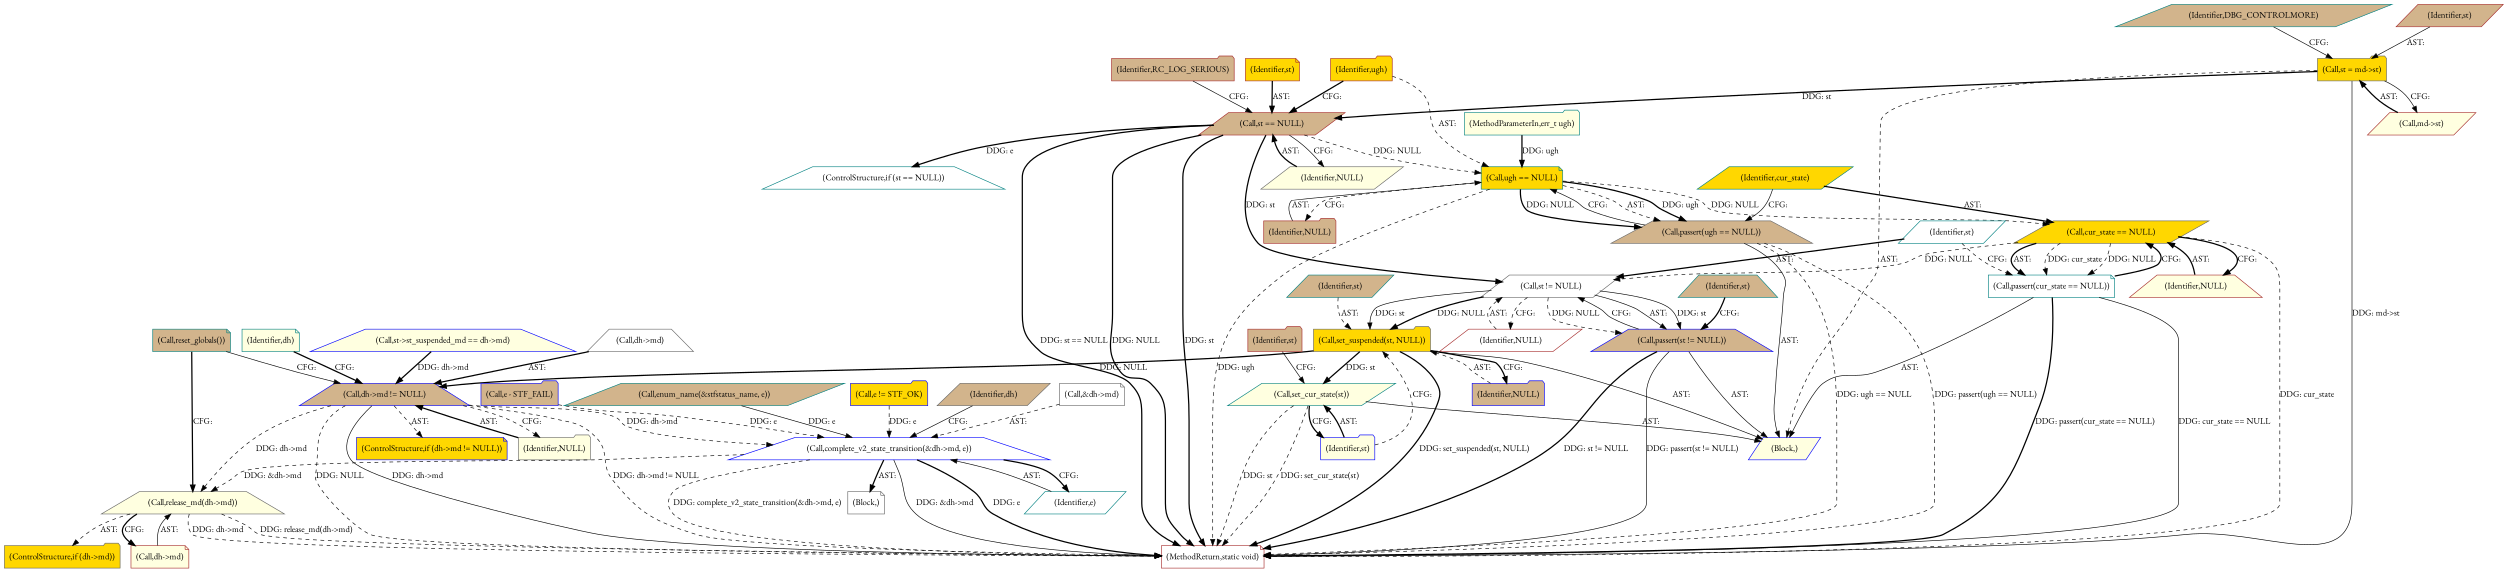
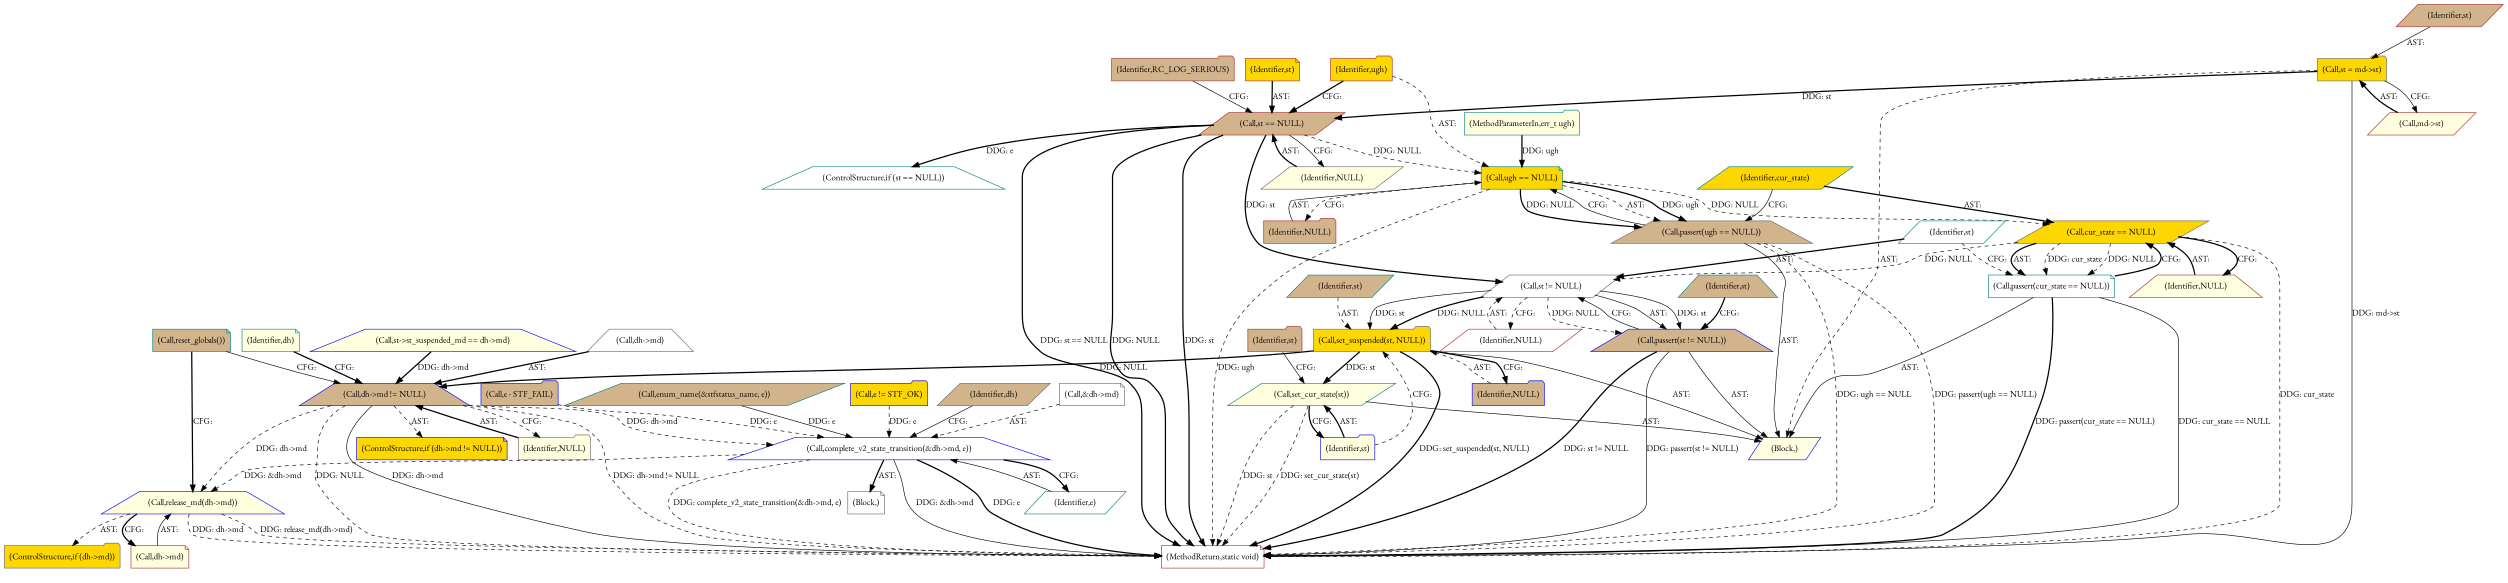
node "(Identifier,DBG_CONTROLMORE)": removed
node "(Call,release_md(dh->md))": color gray40 -> blue
